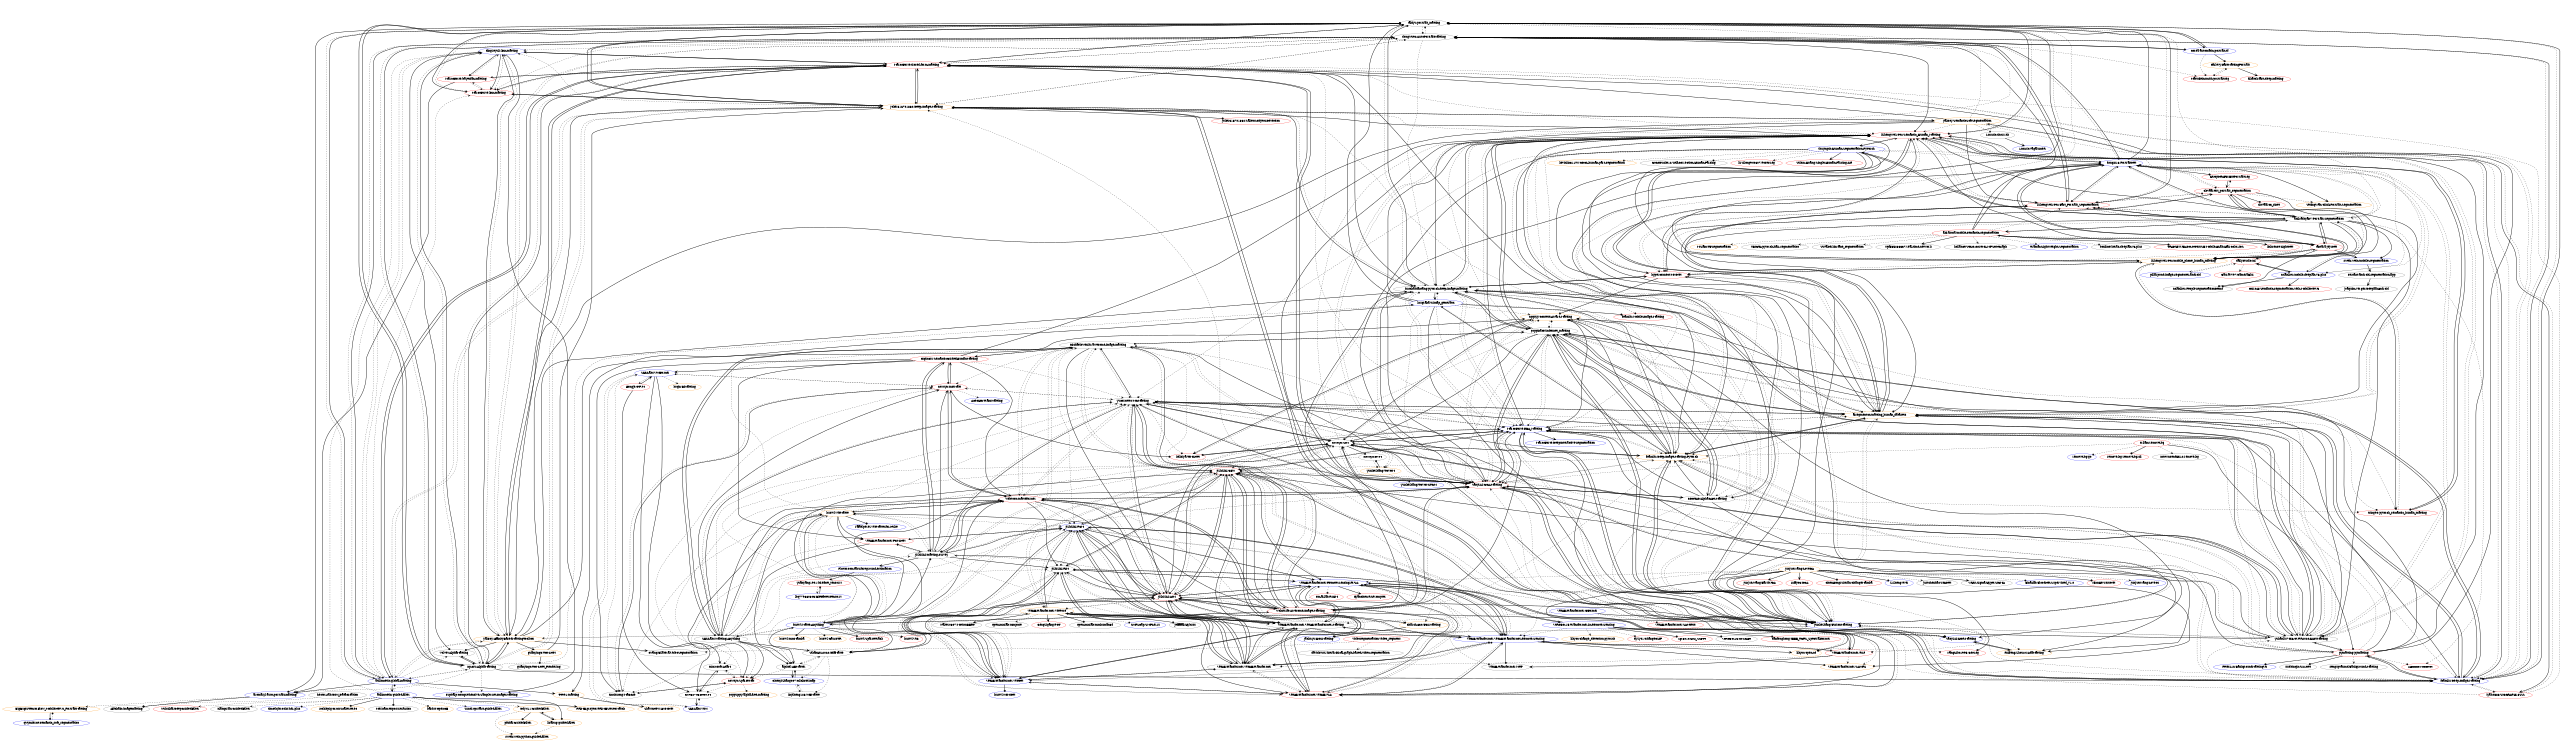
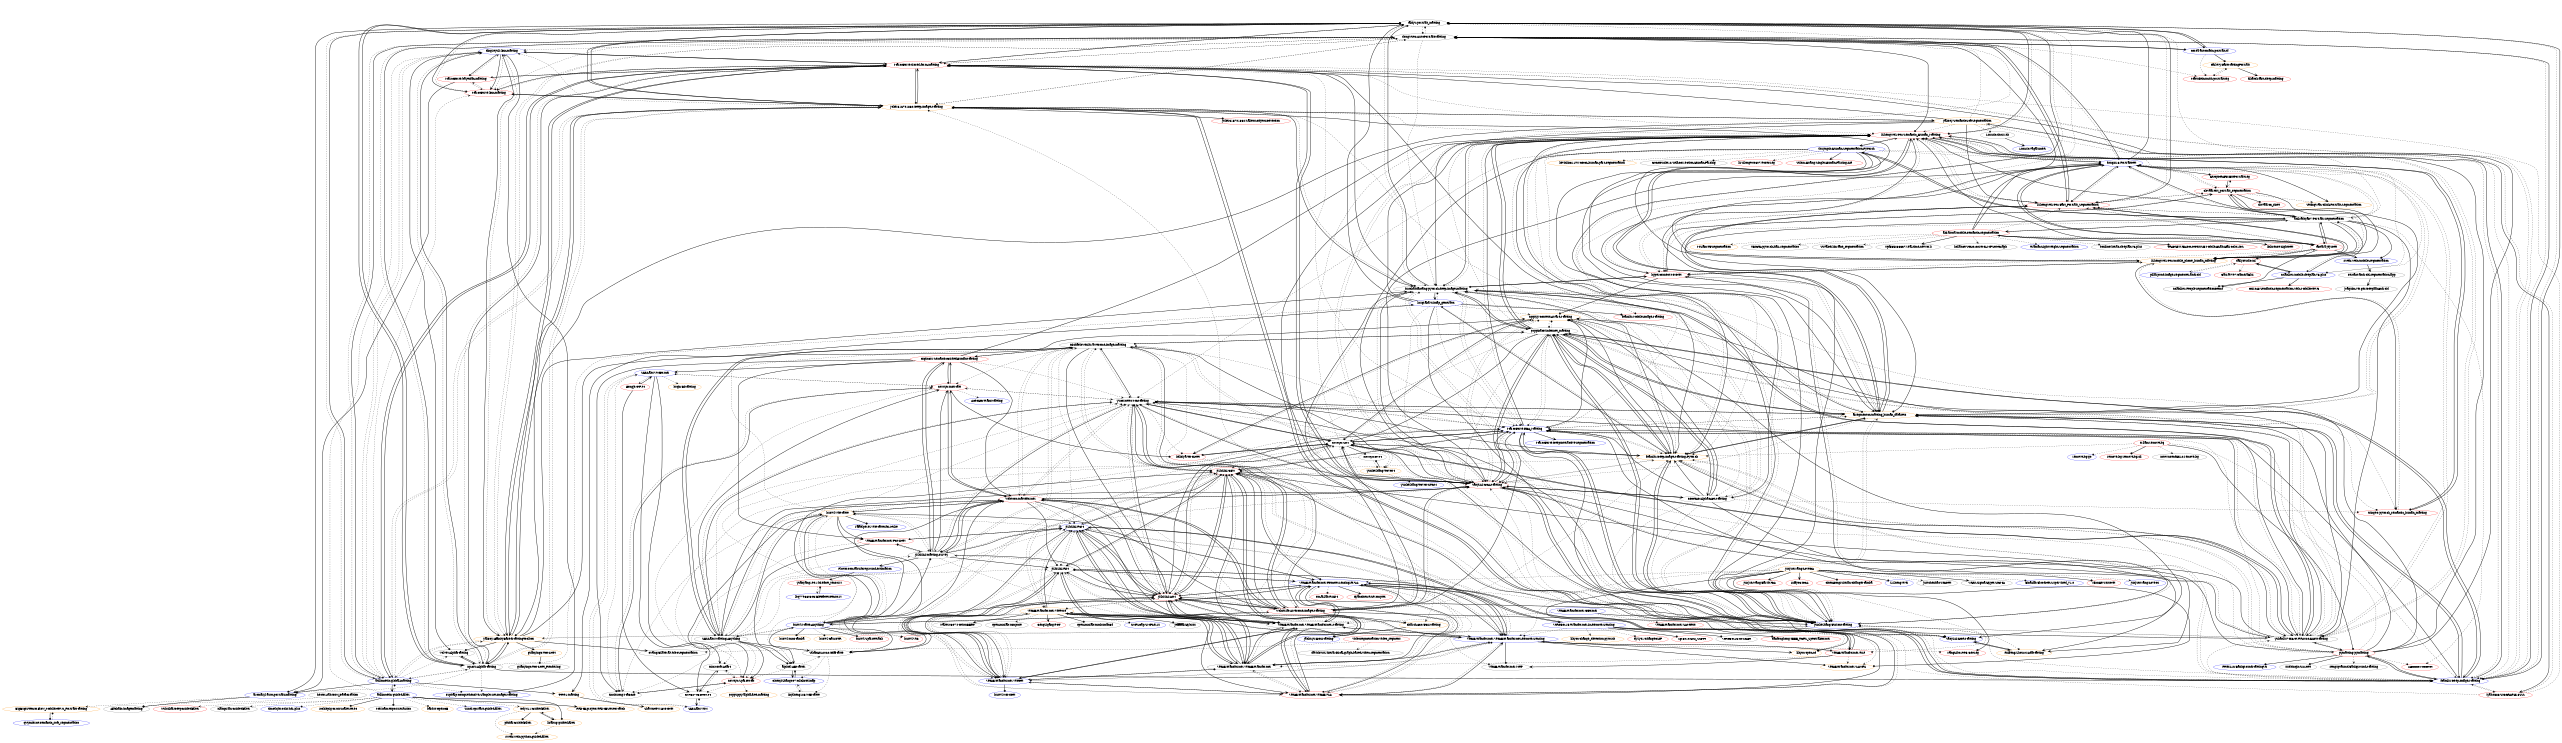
edge "guanyingc/TOM-Net" -> "Joker316701882/Deep-Image-Matting": now "yaksoy/AffinityBasedMattingToolbox" -> "Joker316701882/Deep-Image-Matting"
edge "YihanHu-2022/DiffMatte" -> "aipixel/AEMatter": removed
